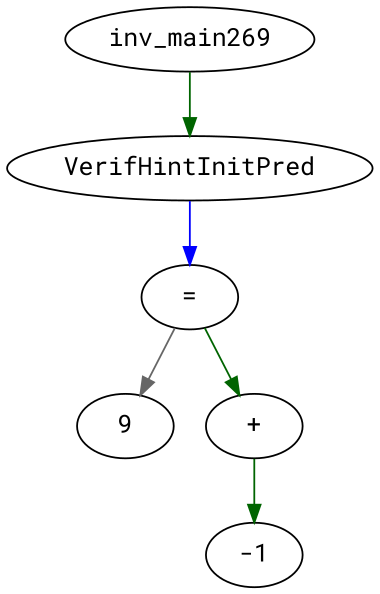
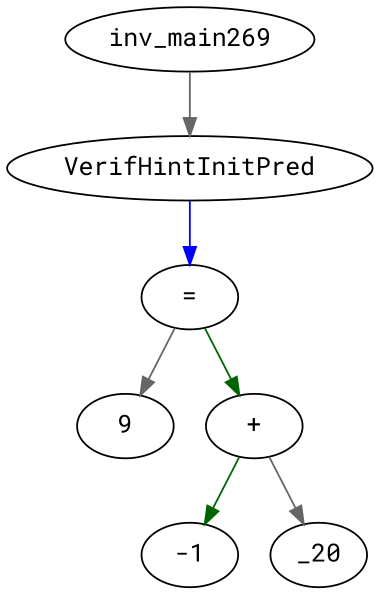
edge "inv_main269" -> "VerifHintInitPred": color darkgreen -> gray40
node "_20": added
